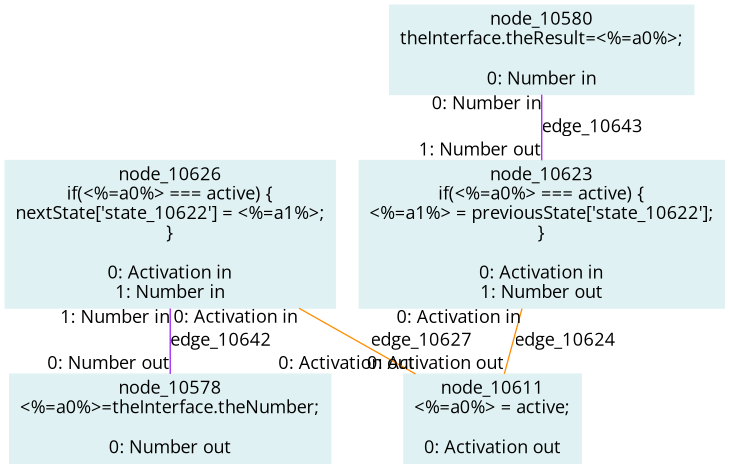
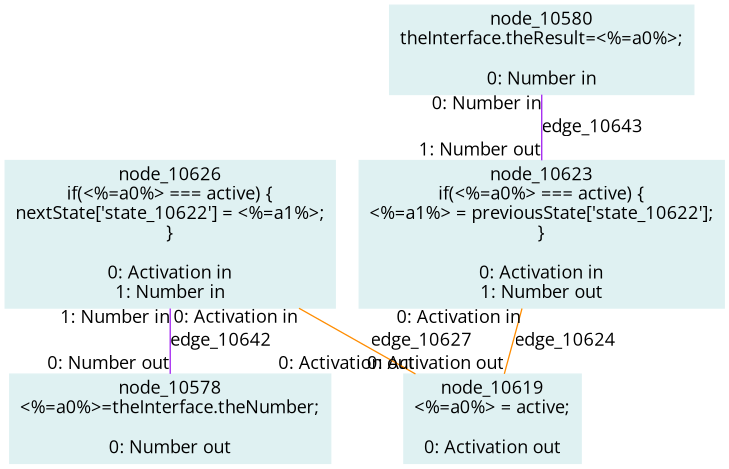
node "node_10611 <%=a0%> = active; 0: Activation out": label "node_10611 <%=a0%> = active; 0: Activation out" -> "node_10619 <%=a0%> = active; 0: Activation out"
